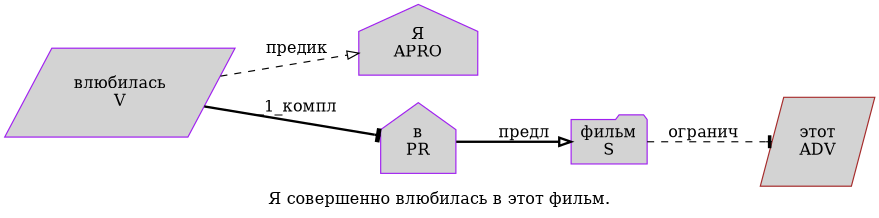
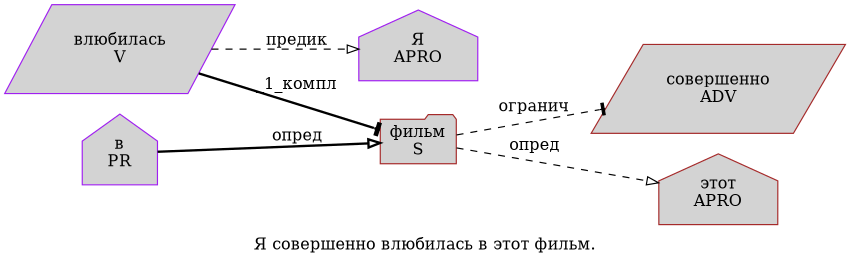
edge "влюбилась V" -> "в PR": now "влюбилась V" -> "фильм S"
edge "в PR" -> "фильм S": label "предл" -> "опред"
node "фильм S": color purple -> brown
node "этот ADV": label "этот ADV" -> "совершенно ADV"
node "этот APRO": added
